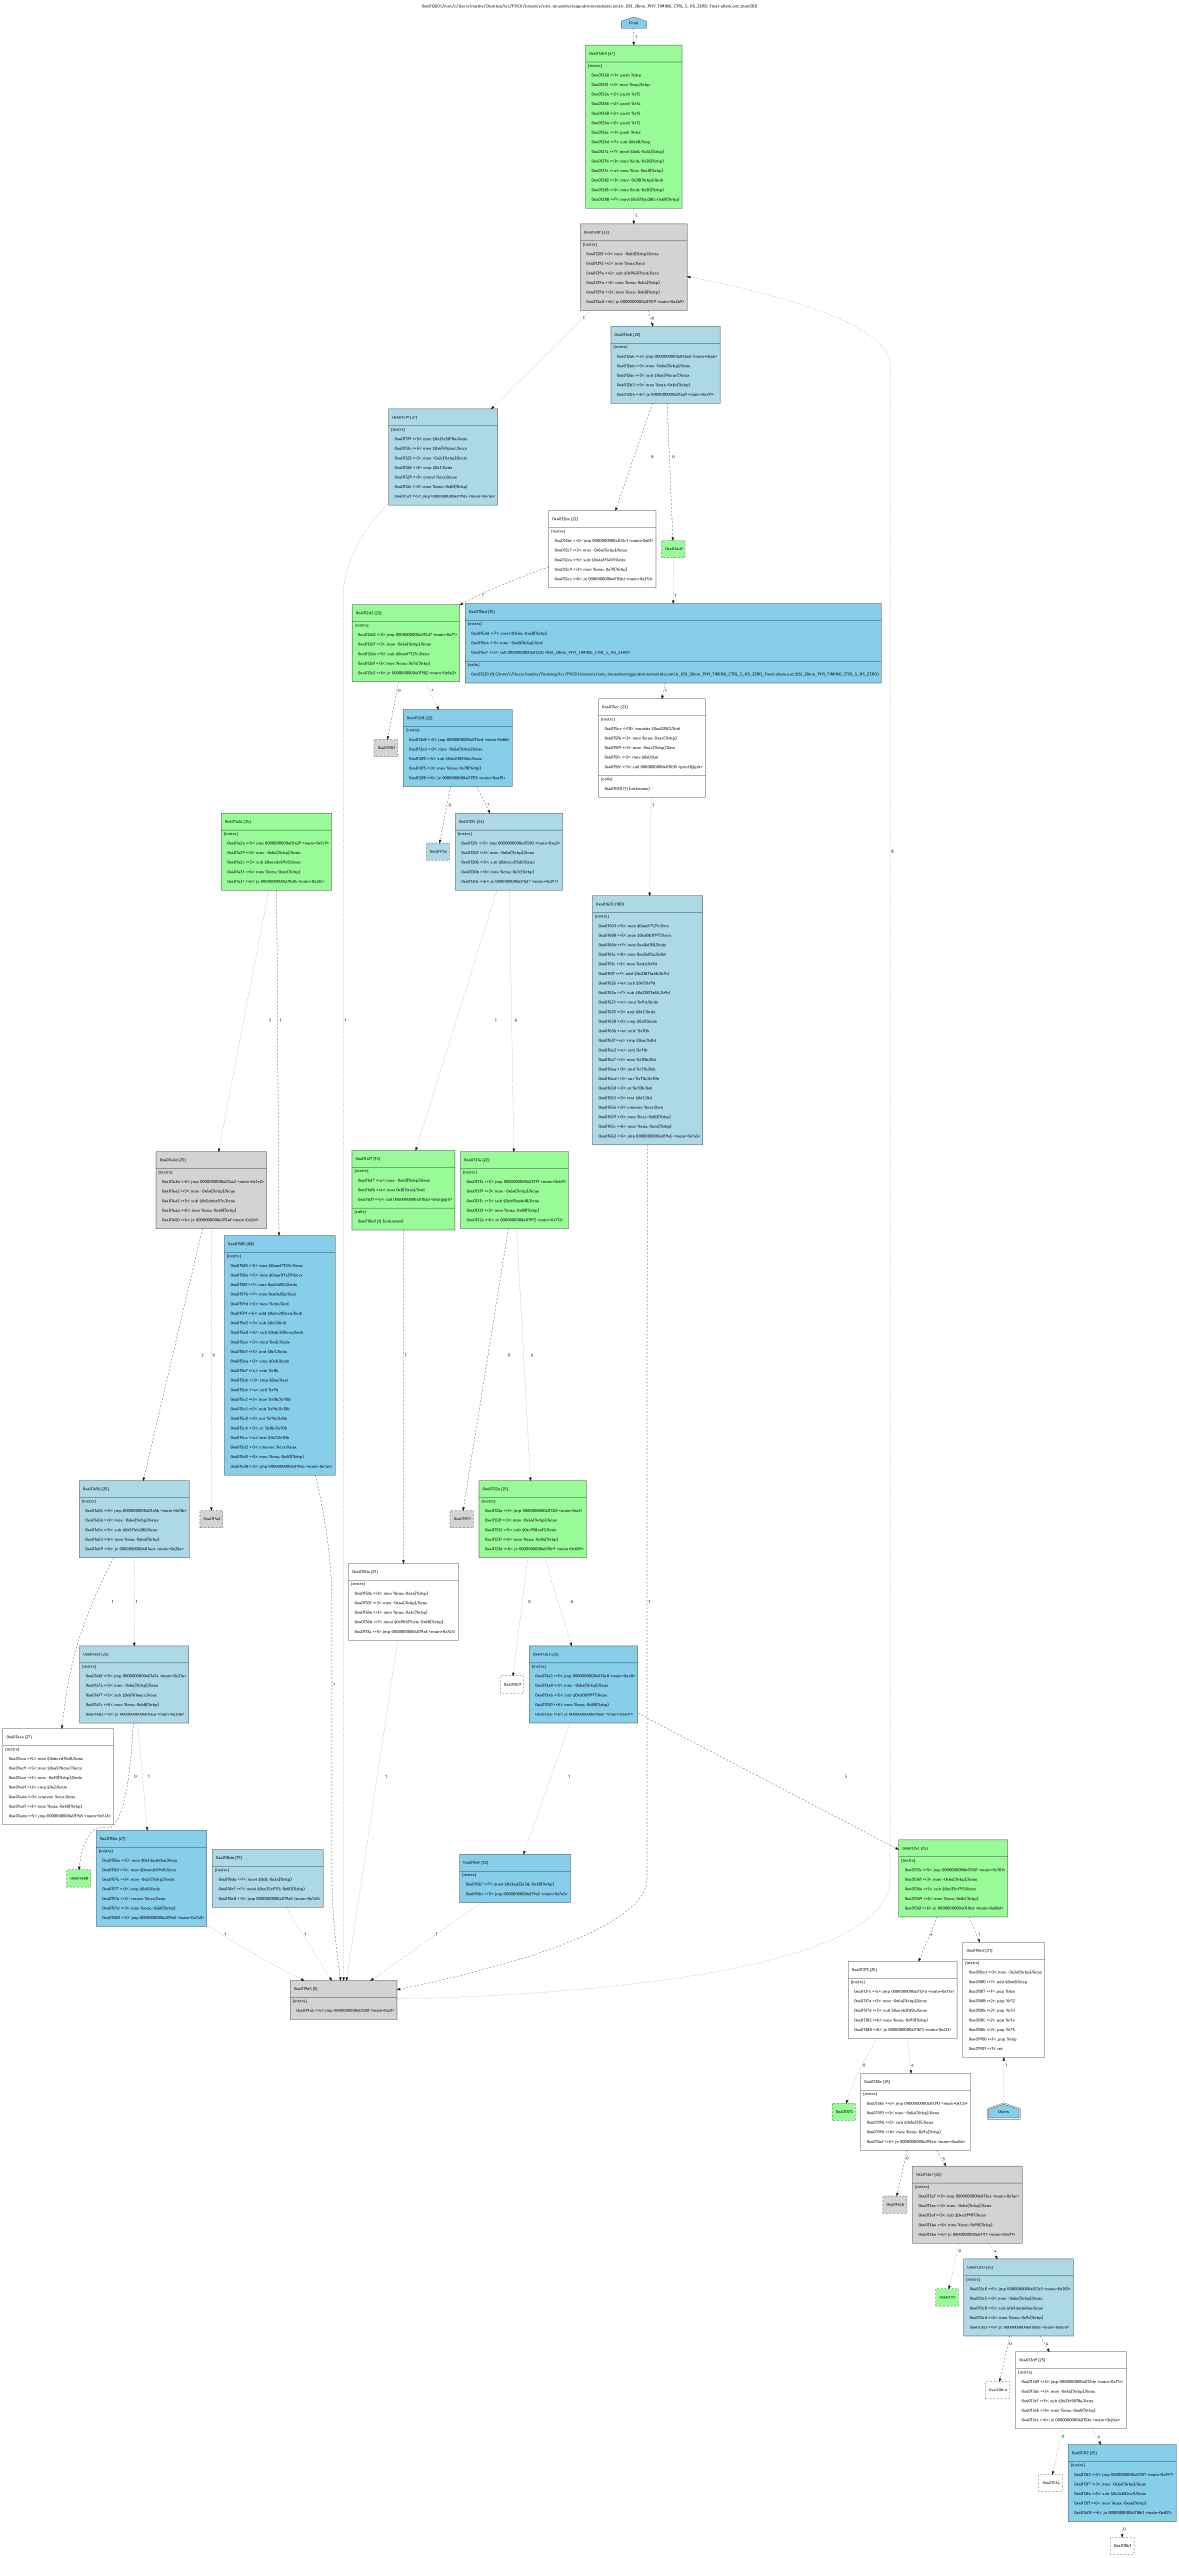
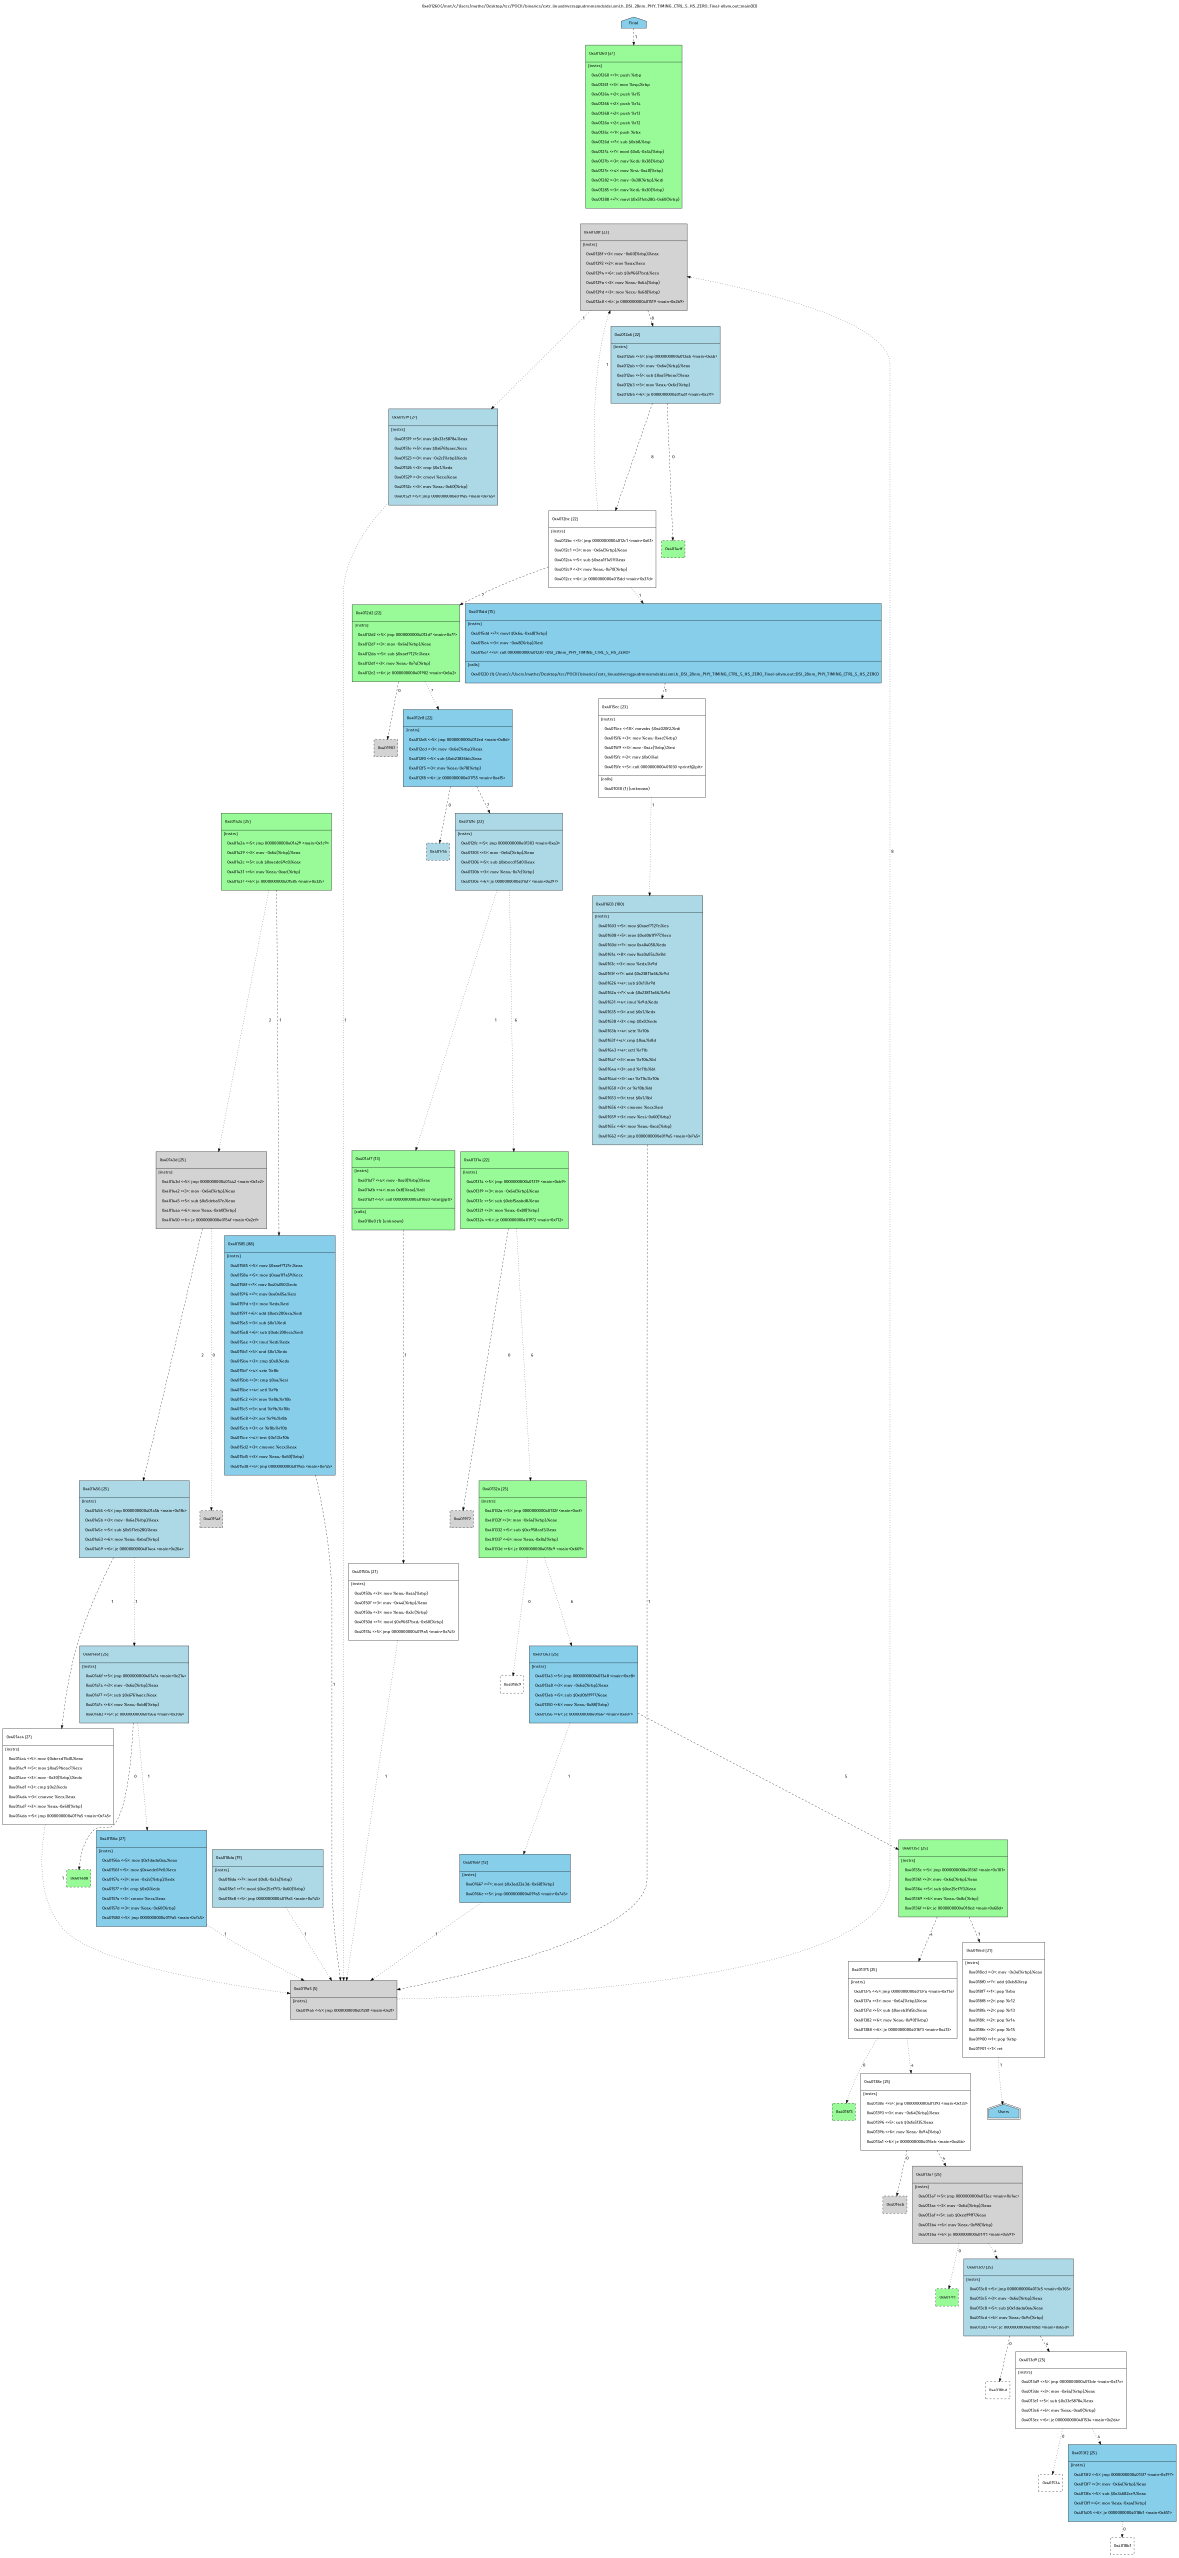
edge "0x401260 [47]" -> "0x40128f [23]": now "0x4012bc [22]" -> "0x40128f [23]"
edge "0x4014df" -> "0x4015dd [15]": now "0x4012bc [22]" -> "0x4015dd [15]"
edge "0x4014c4 [27]" -> "0x4019a5 [5]": added, label "1"
edge "Users" -> "0x4018ed [21]": reversed
